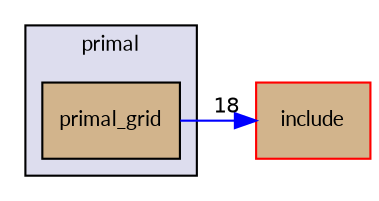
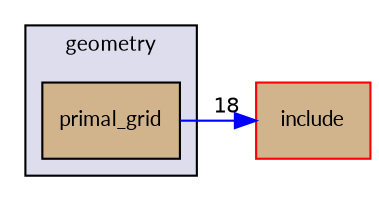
cluster "primal": label "primal" -> "geometry"
